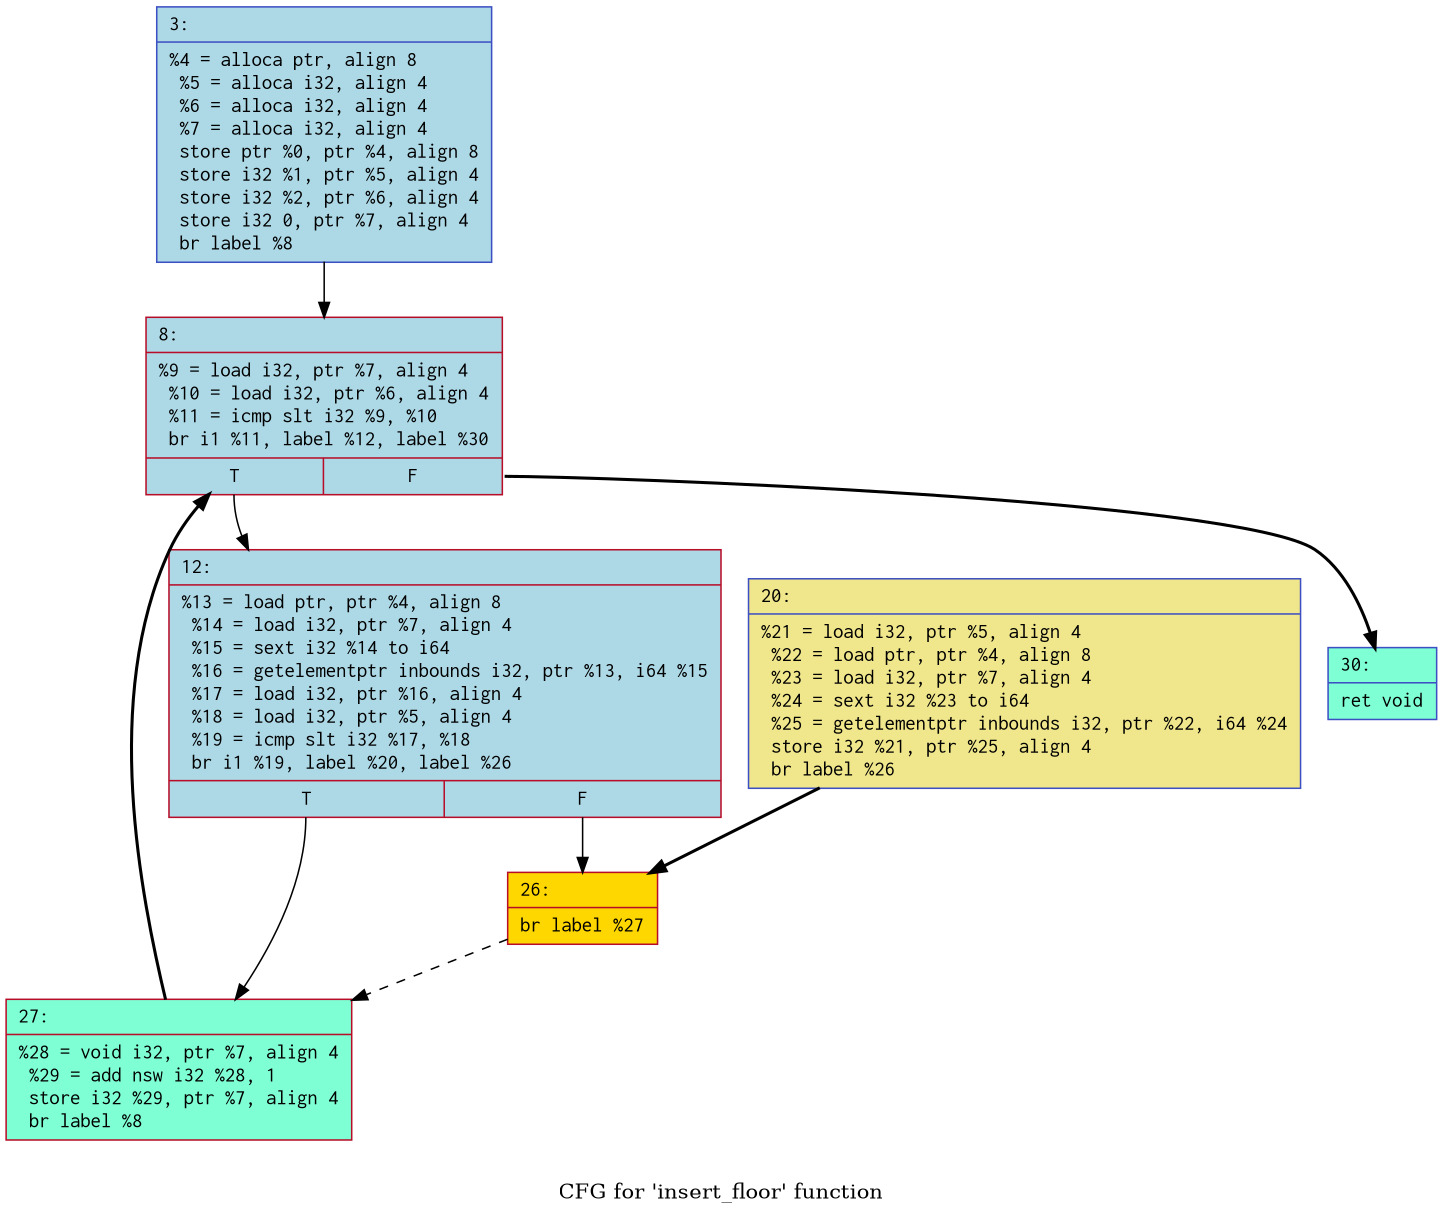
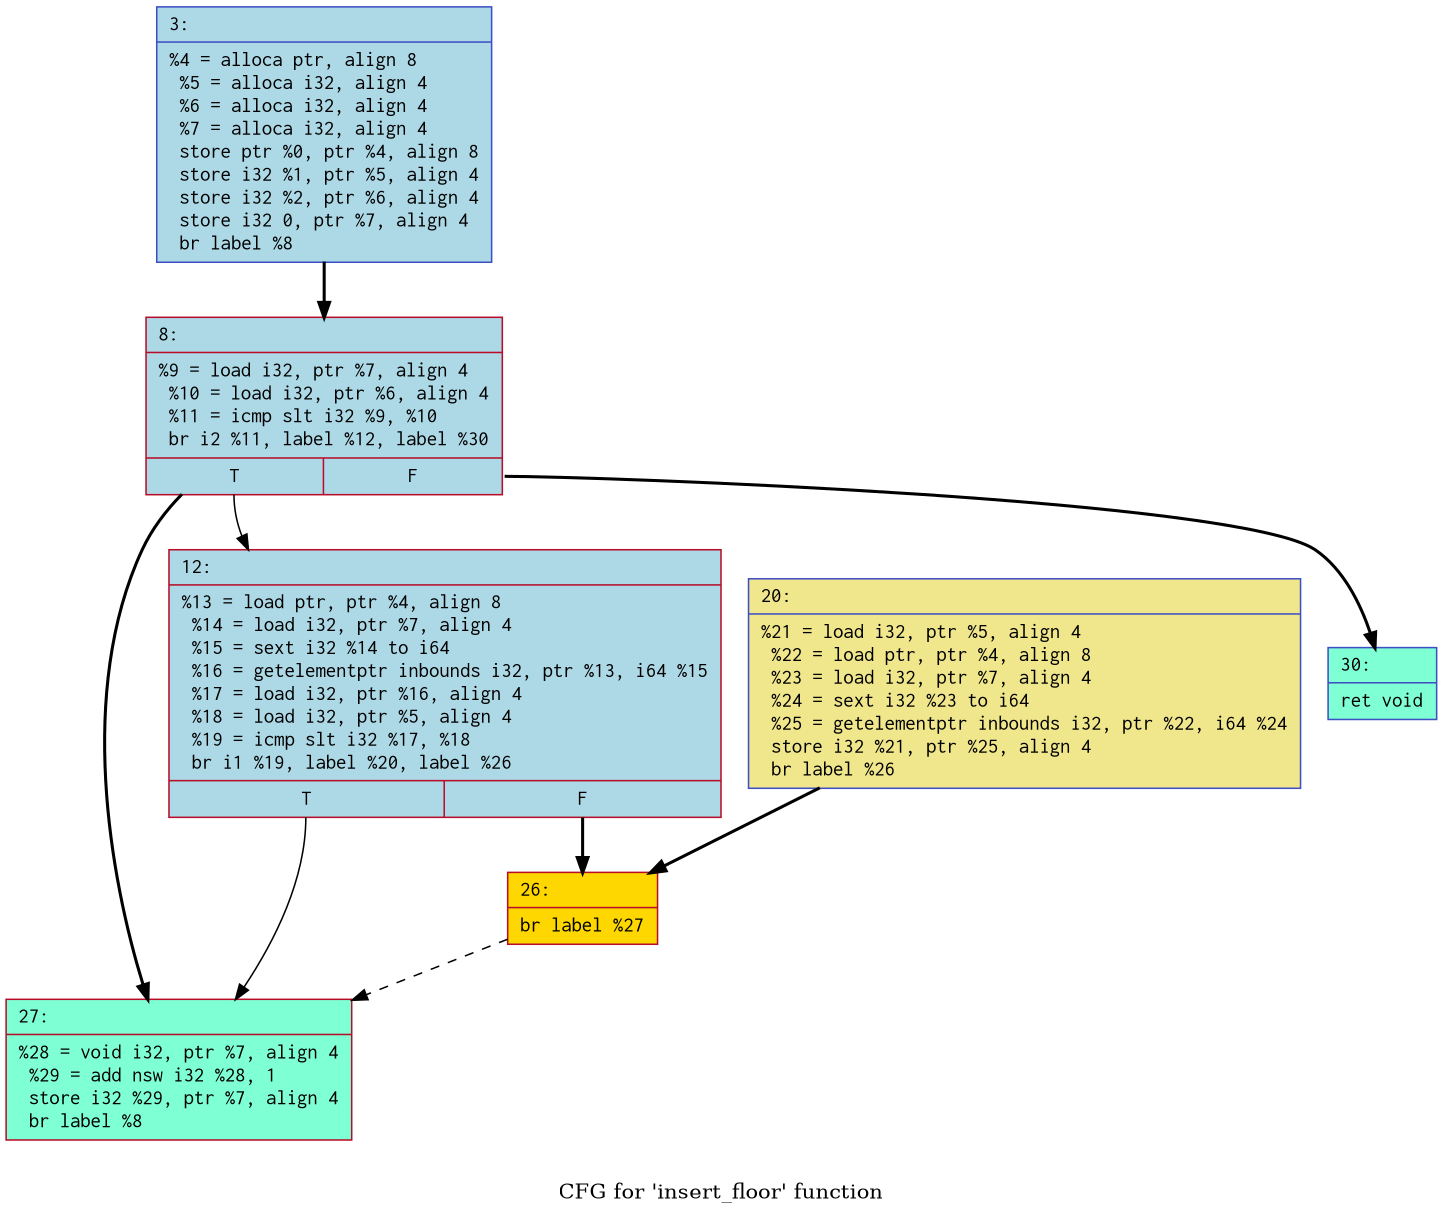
edge "3:" -> "8:": style solid -> bold
node "8:": text "br i1 %11, label %12, label %30" -> "br i2 %11, label %12, label %30"
edge "27:" -> "8:": reversed
edge "12:" -> "26:": style solid -> bold
